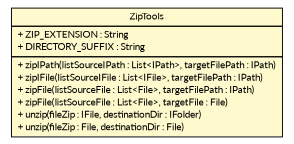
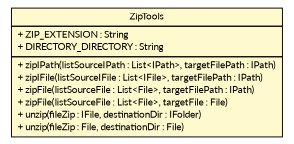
node "ZipTools": text "+ DIRECTORY_SUFFIX : String" -> "+ DIRECTORY_DIRECTORY : String"
